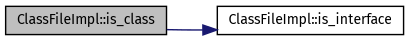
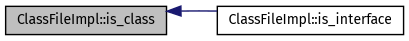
edge "ClassFileImpl::is_class" -> "ClassFileImpl::is_interface": reversed
